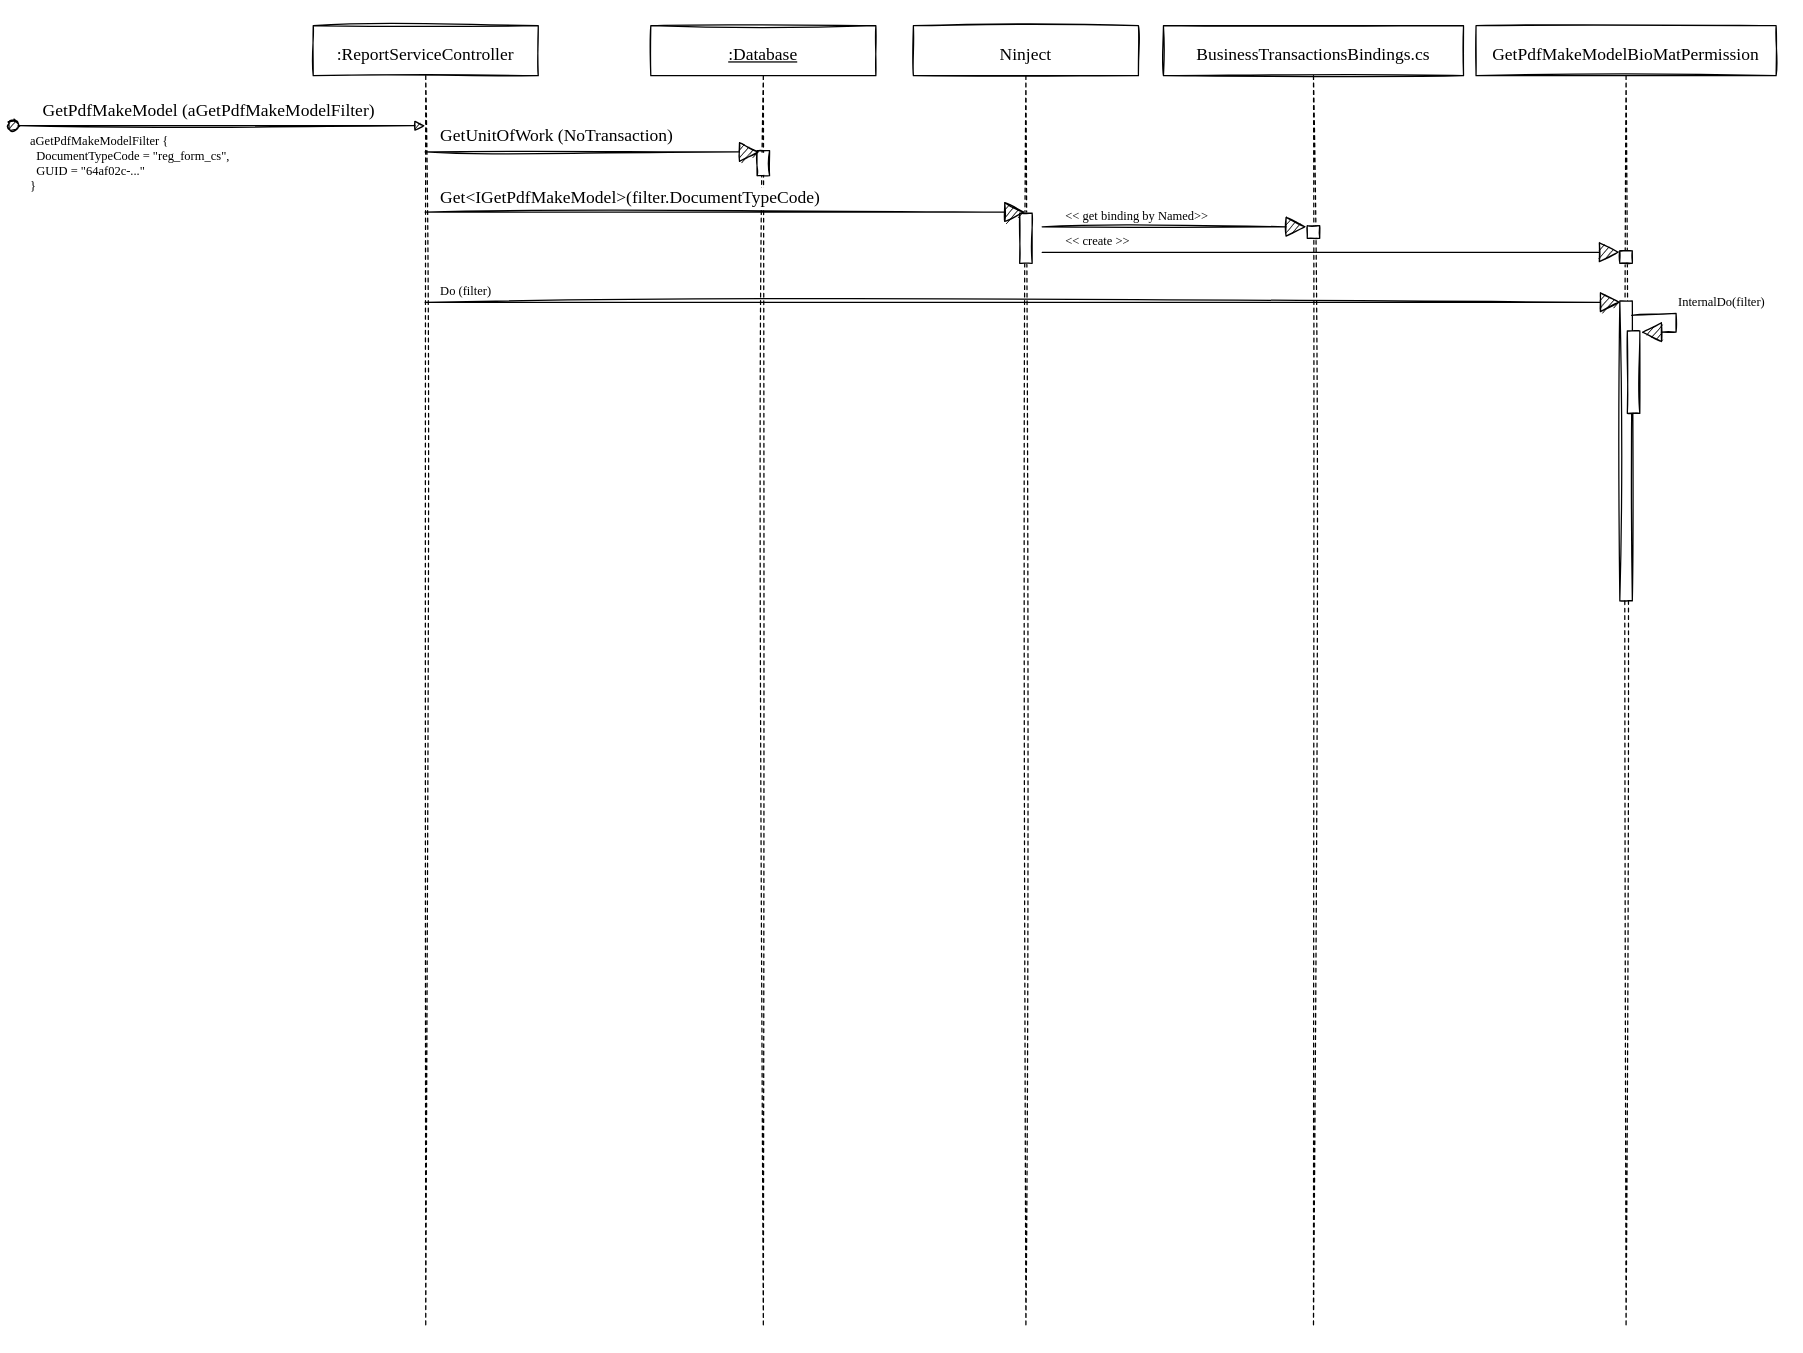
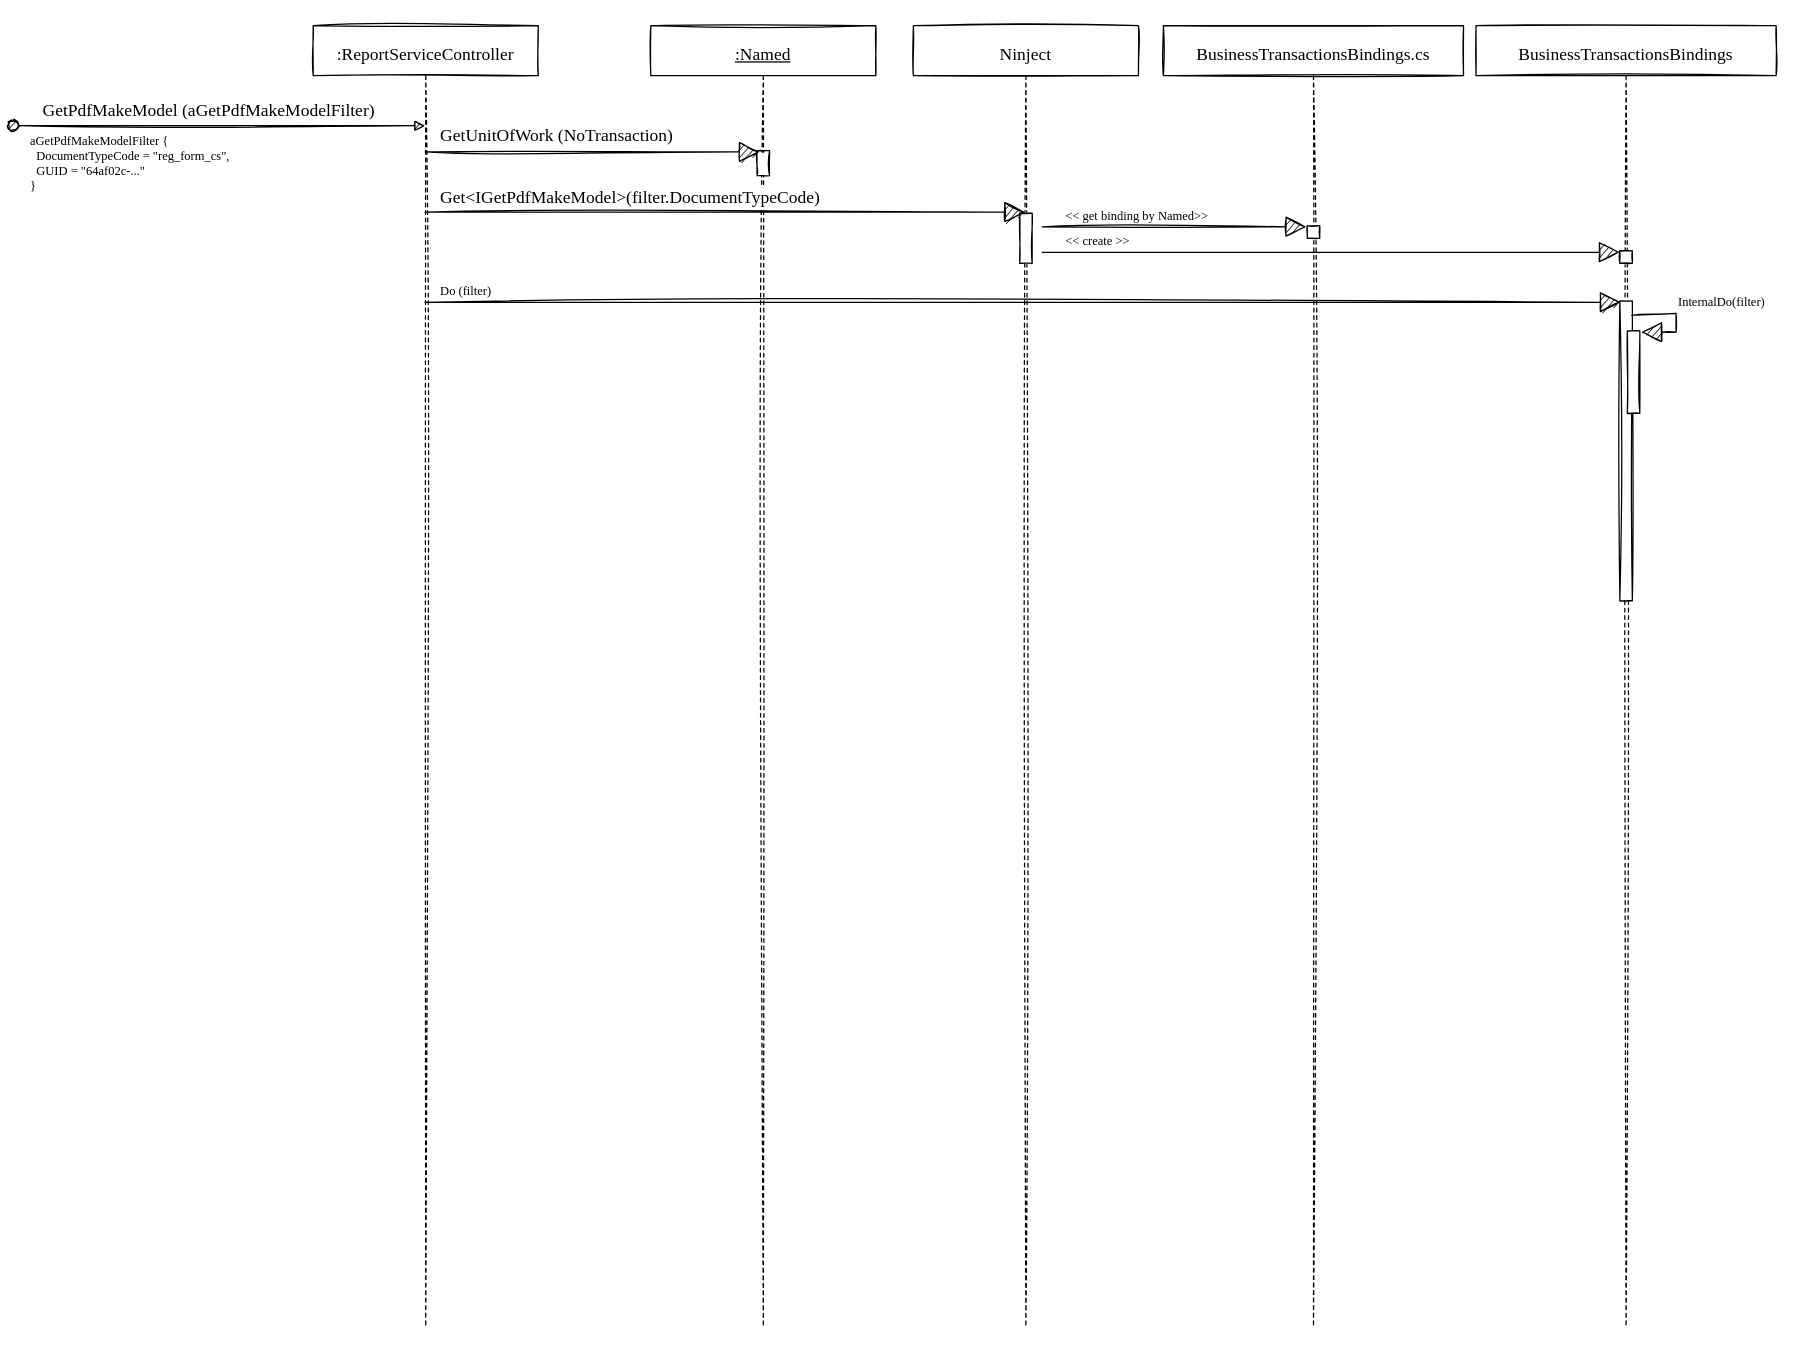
node ":Database": label ":Database" -> ":Named"
node "GetPdfMakeModelBioMatPermission": label "GetPdfMakeModelBioMatPermission" -> "BusinessTransactionsBindings"
